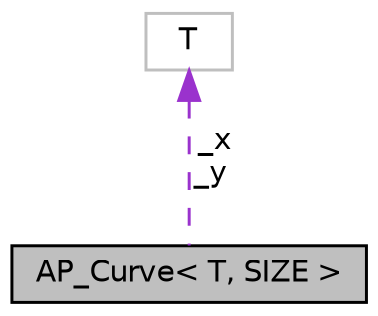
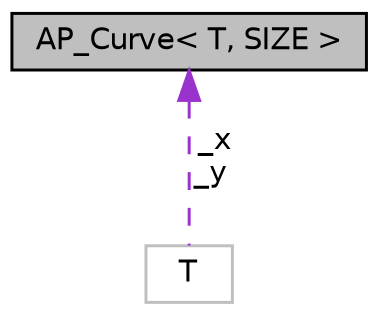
edge "AP_Curve< T, SIZE >" -> "T": reversed
